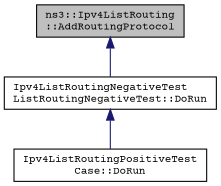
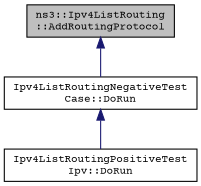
node "Ipv4ListRoutingNegativeTest ListRoutingNegativeTest::DoRun": label "Ipv4ListRoutingNegativeTest ListRoutingNegativeTest::DoRun" -> "Ipv4ListRoutingNegativeTest Case::DoRun"
node "Ipv4ListRoutingPositiveTest Case::DoRun": label "Ipv4ListRoutingPositiveTest Case::DoRun" -> "Ipv4ListRoutingPositiveTest Ipv::DoRun"
